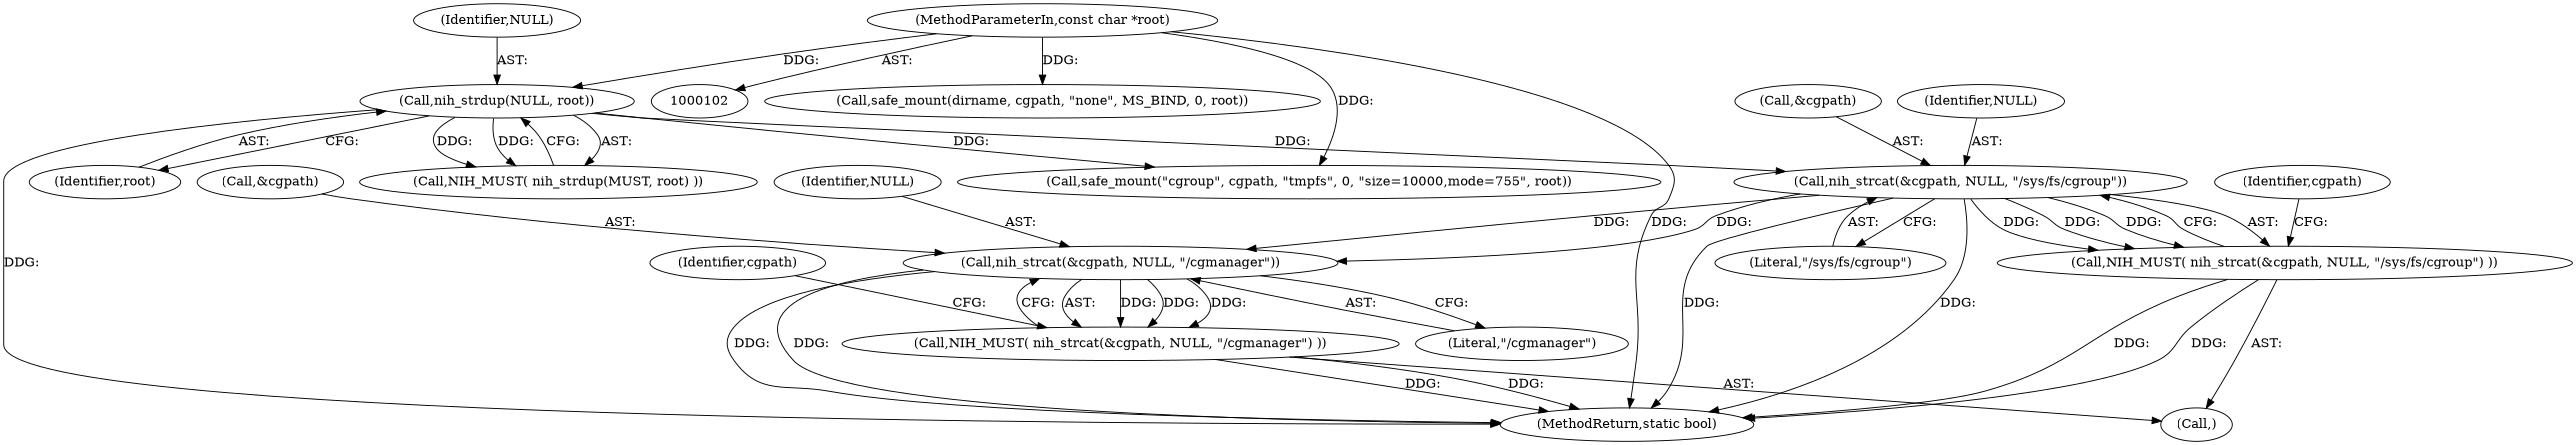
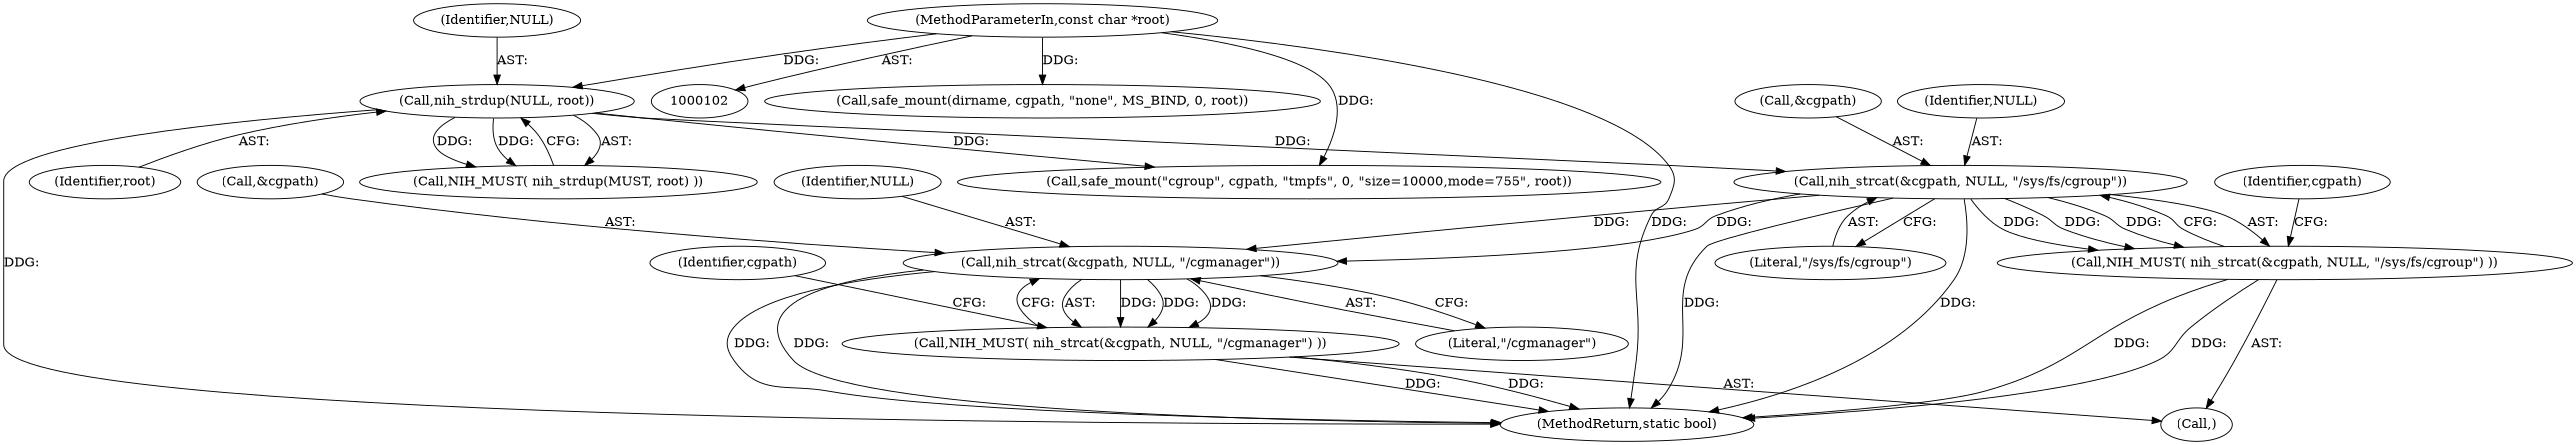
edge "(Call,nih_strdup(NULL, root))" -> "(Identifier,root)": removed, label "CFG:"
